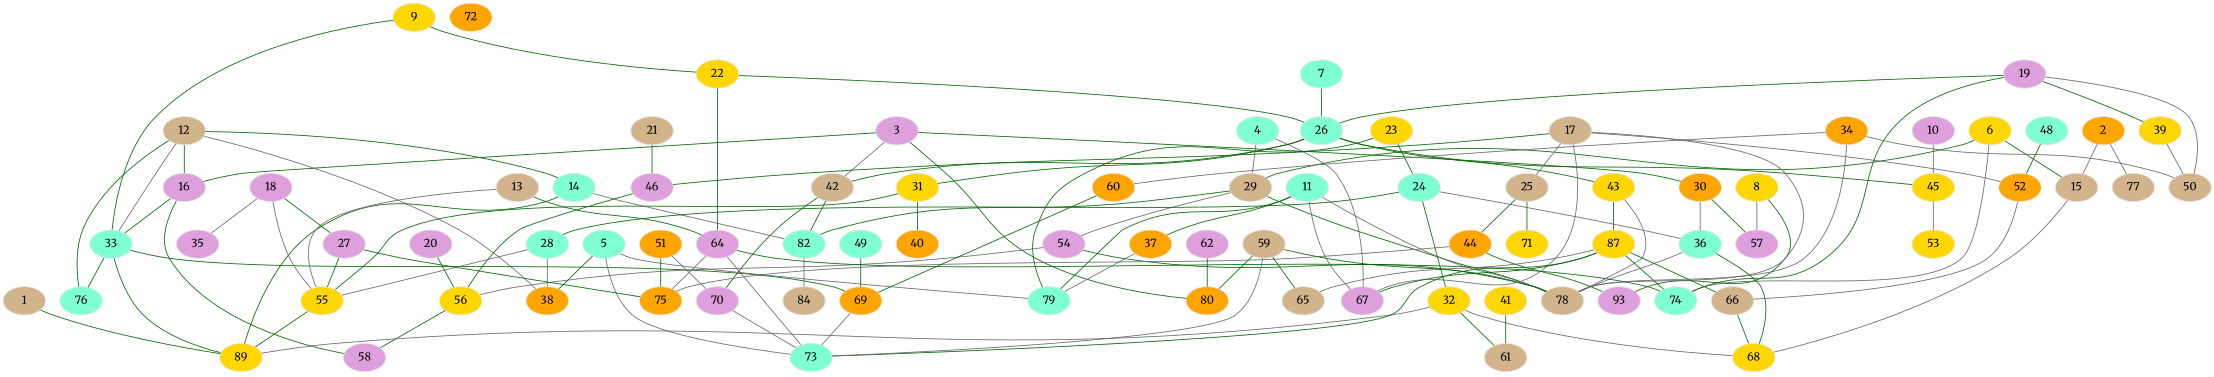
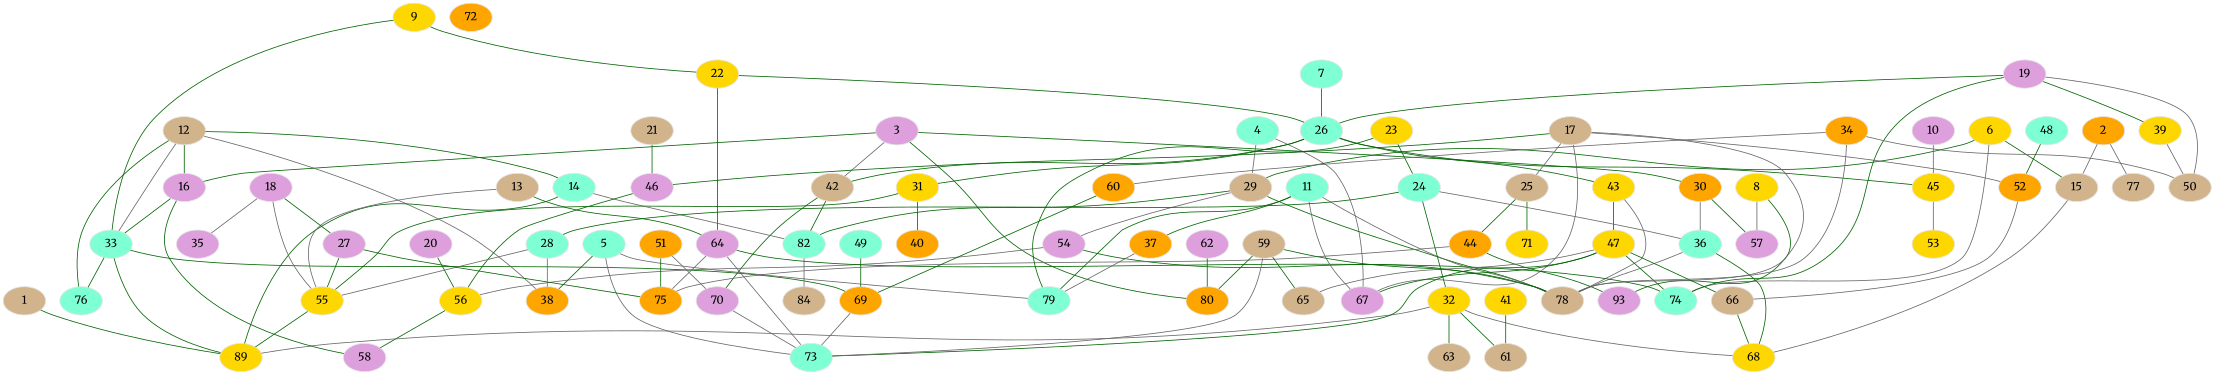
node "87": label "87" -> "47"
node "63": added
